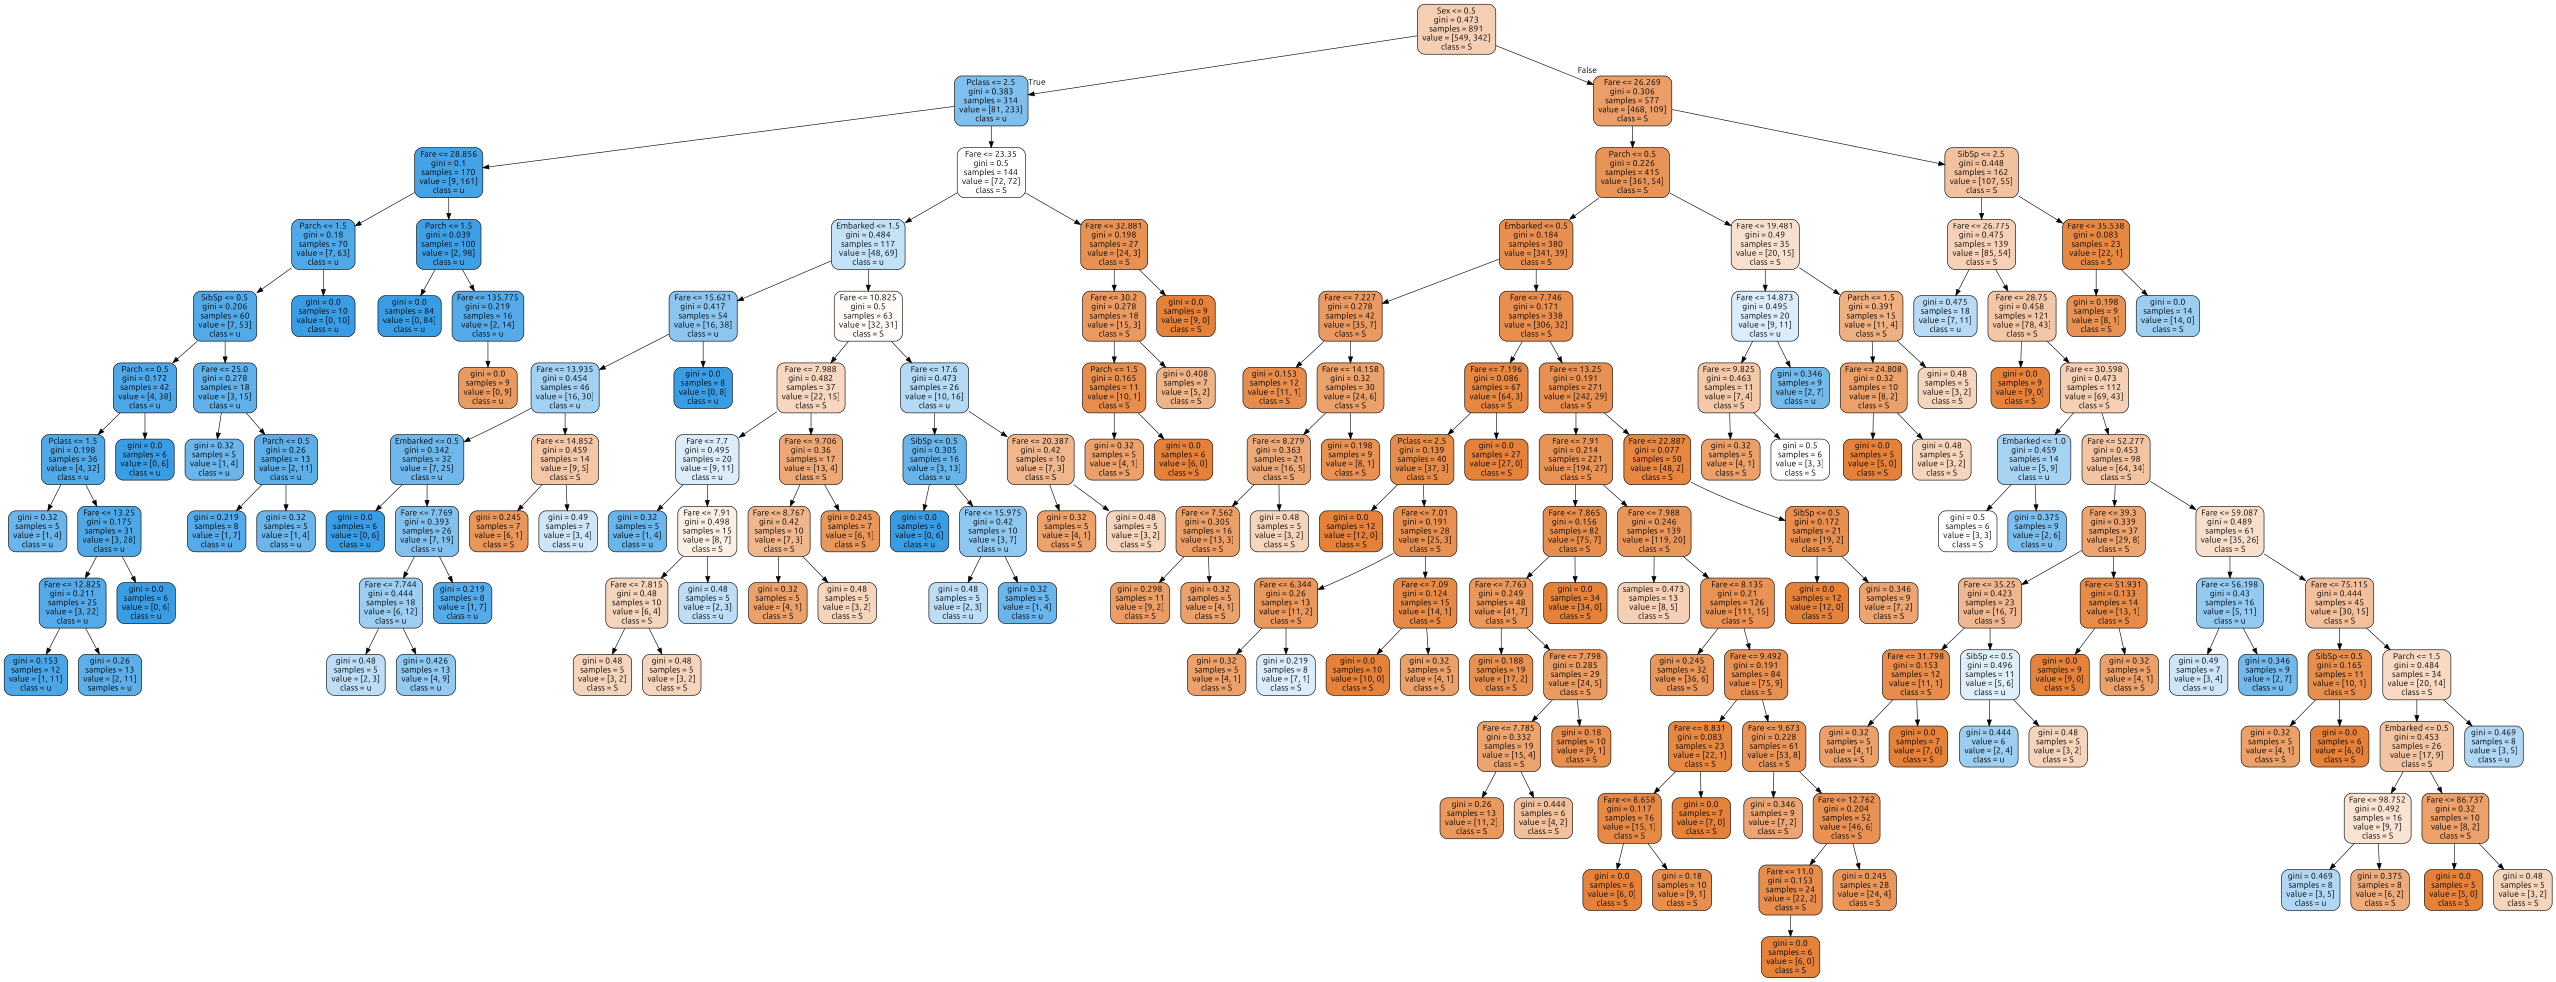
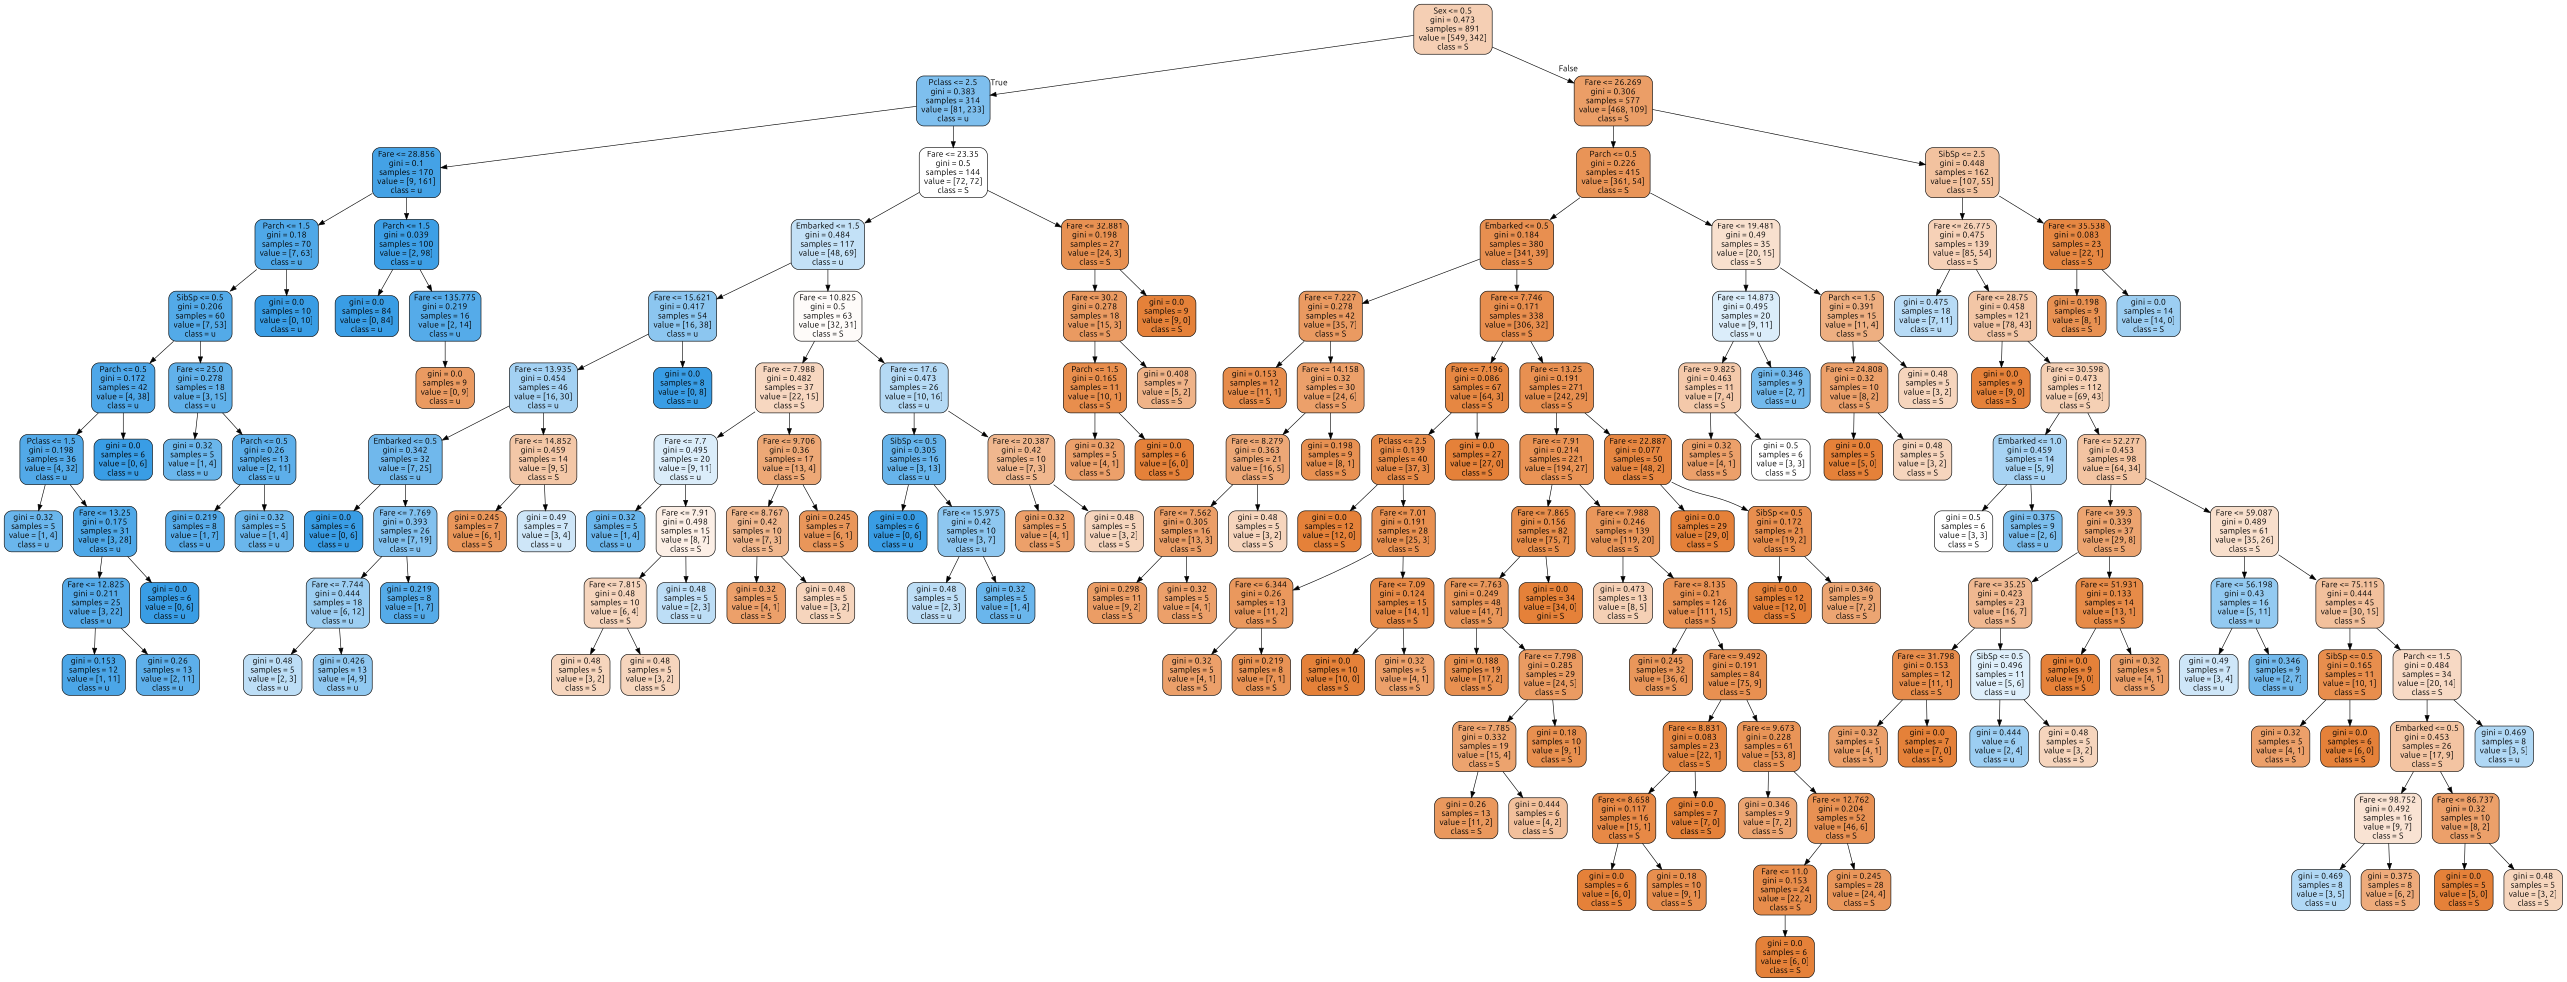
node "gini = 0.0 samples = 29 value = [29, 0] class = S": added
node "gini = 0.0 samples = 34 value = [34, 0] class = S": label "gini = 0.0 samples = 34 value = [34, 0] class = S" -> "gini = 0.0 samples = 34 value = [34, 0] gini = S"
node "samples = 0.473 samples = 13 value = [8, 5] class = S": label "samples = 0.473 samples = 13 value = [8, 5] class = S" -> "gini = 0.473 samples = 13 value = [8, 5] class = S"
node "gini = 0.26 samples = 13 value = [2, 11] samples = u": label "gini = 0.26 samples = 13 value = [2, 11] samples = u" -> "gini = 0.26 samples = 13 value = [2, 11] class = u"
node "gini = 0.219 samples = 8 value = [7, 1] class = S": fillcolor #dbedfa -> #e99355
